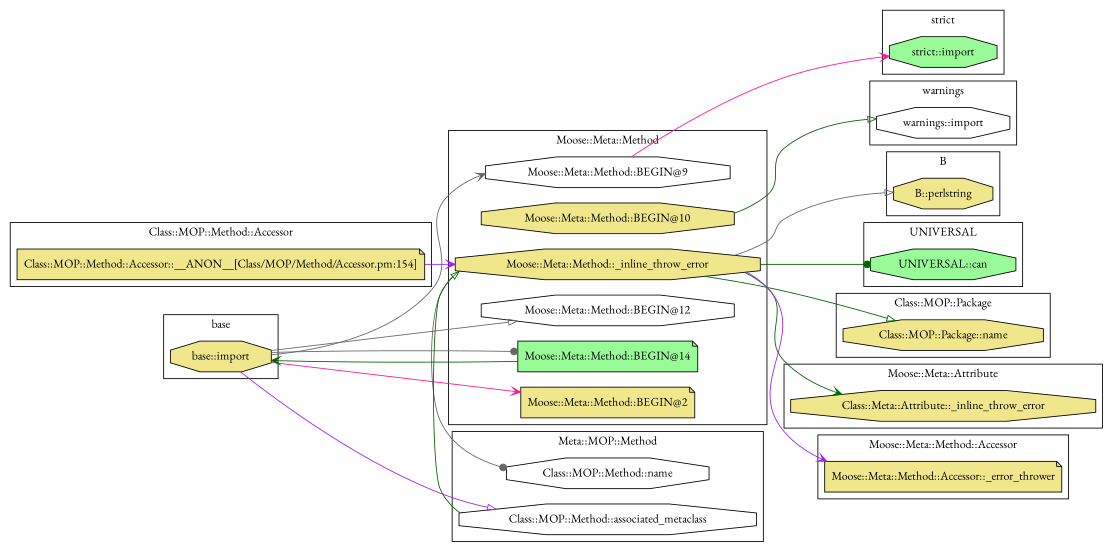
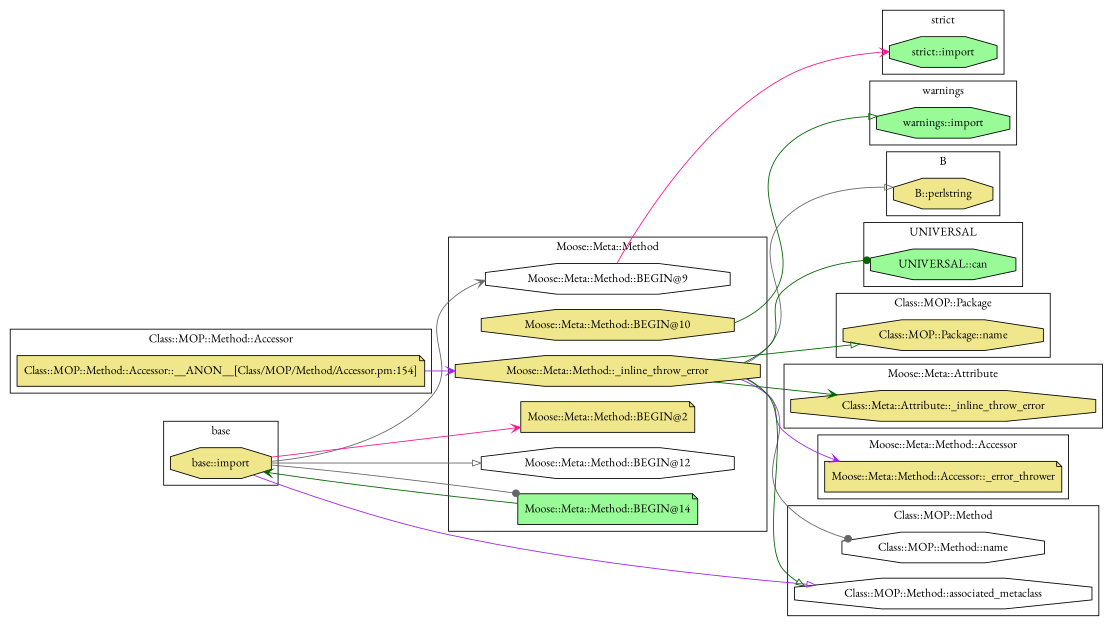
node "warnings::import": fillcolor white -> palegreen
edge "Class::MOP::Method::associated_metaclass" -> "Moose::Meta::Method::_inline_throw_error": reversed
cluster "Meta::MOP::Method": label "Meta::MOP::Method" -> "Class::MOP::Method"
